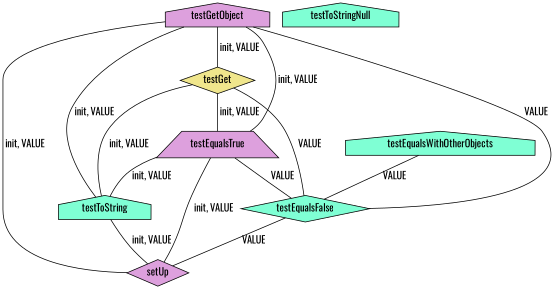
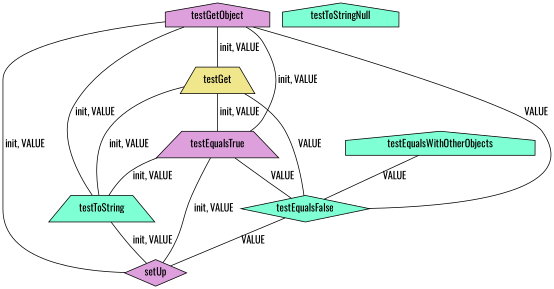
node "testGet": shape diamond -> trapezium
node "testToString": shape house -> trapezium
